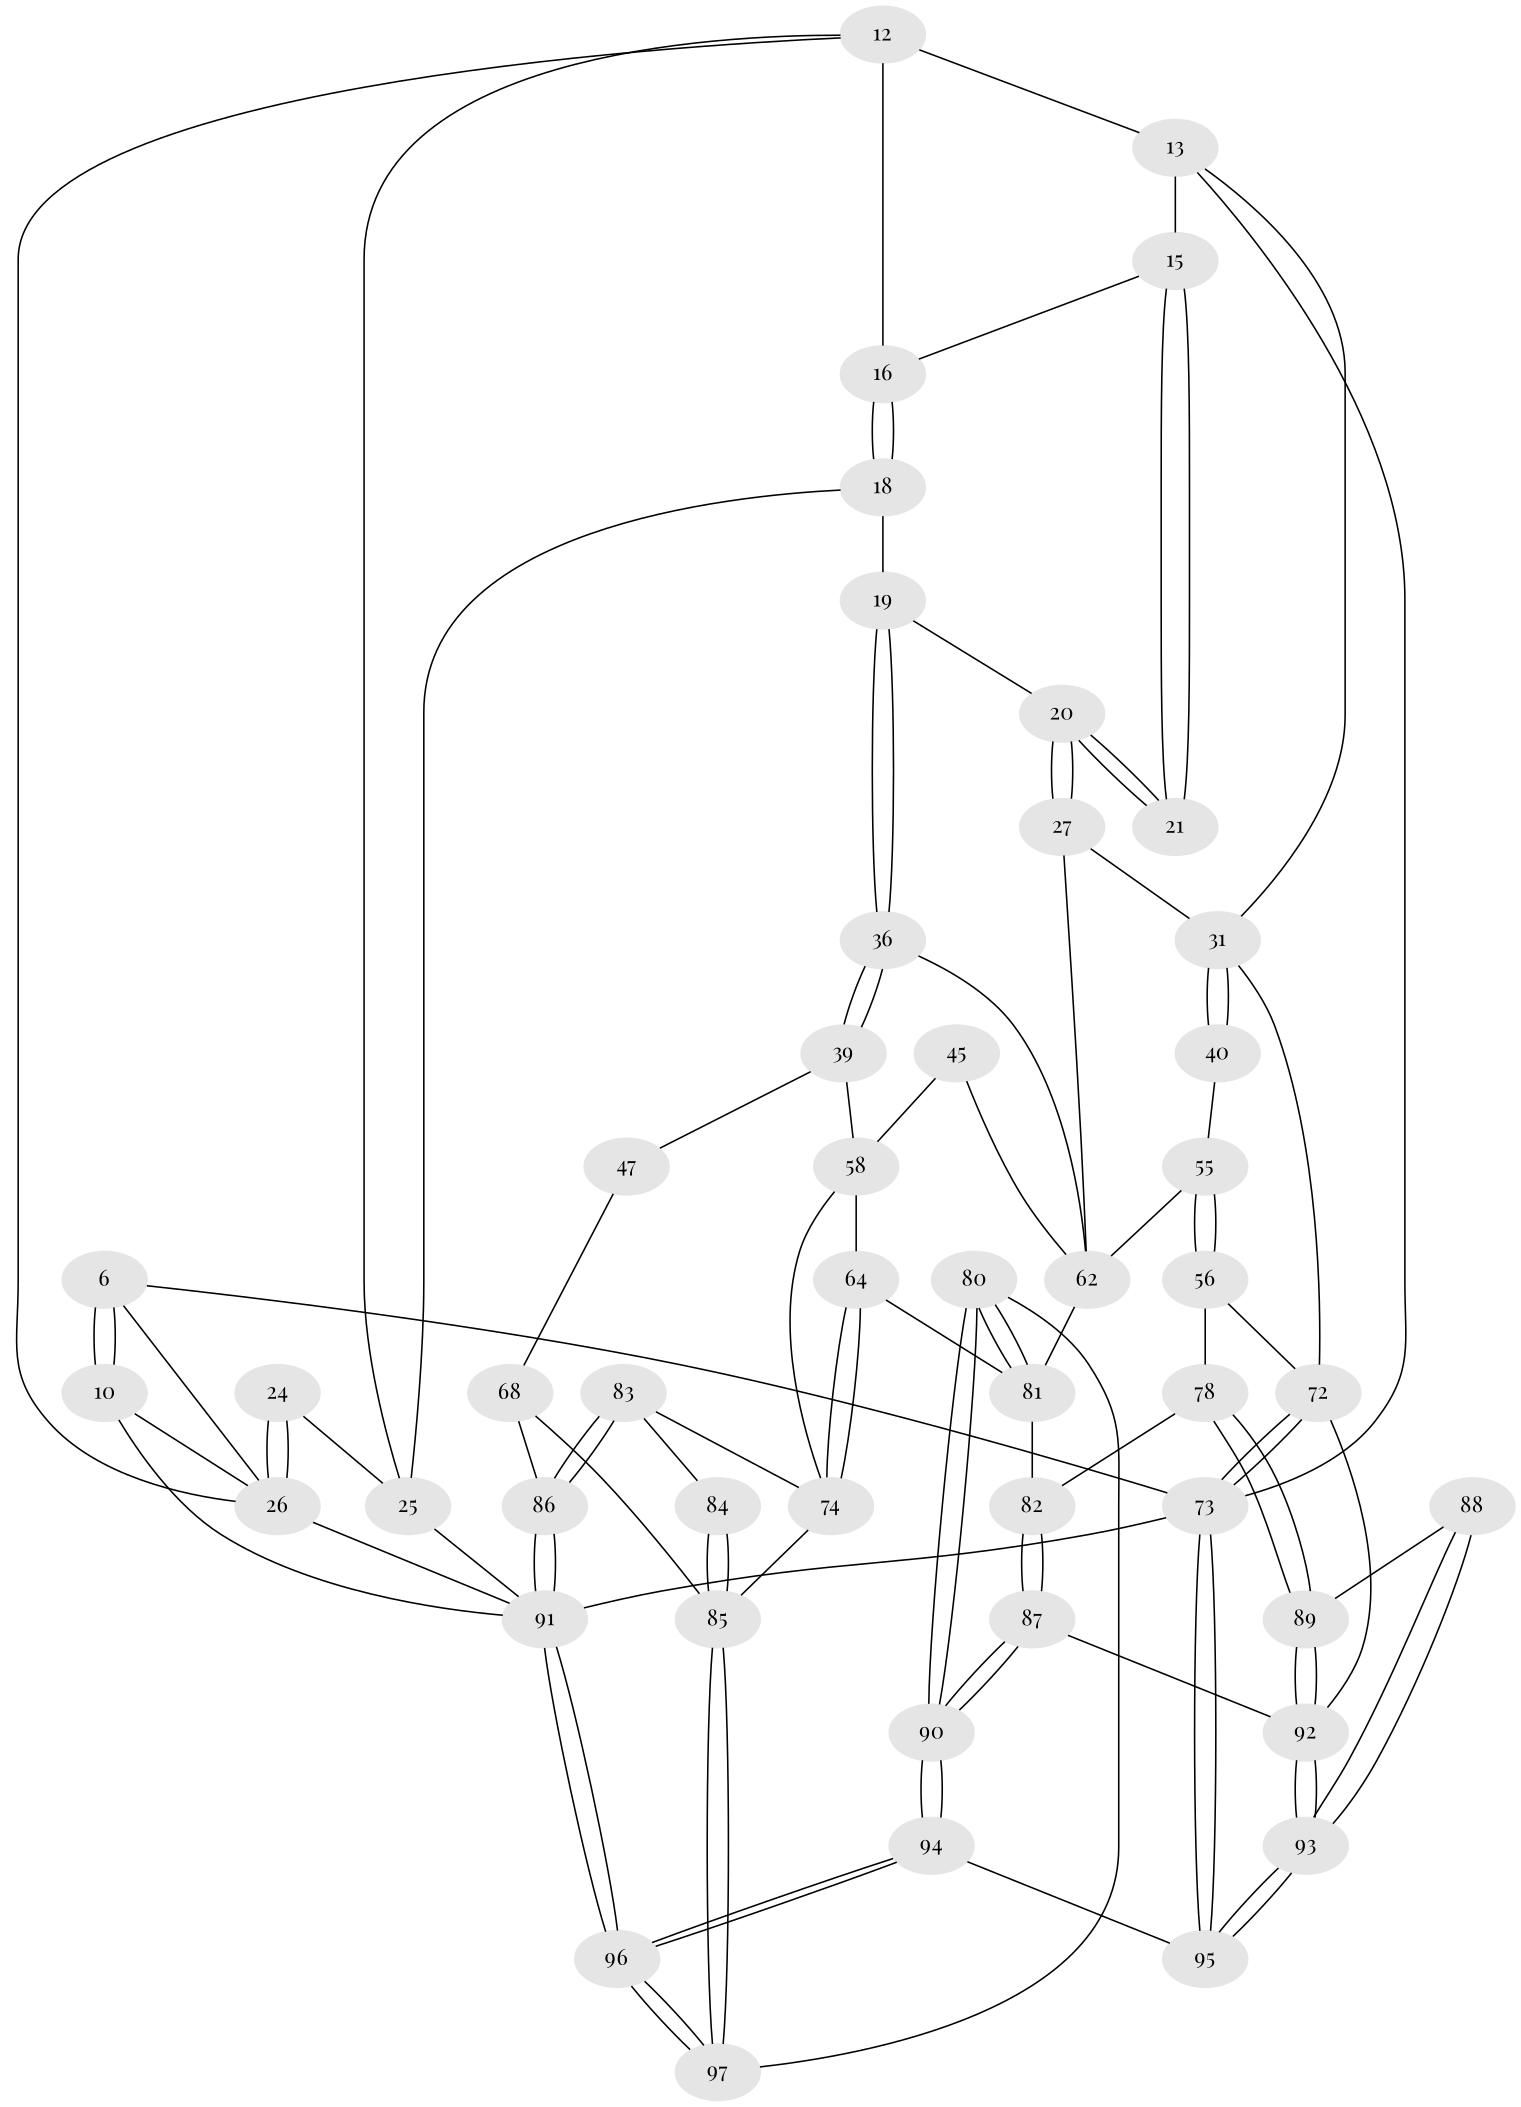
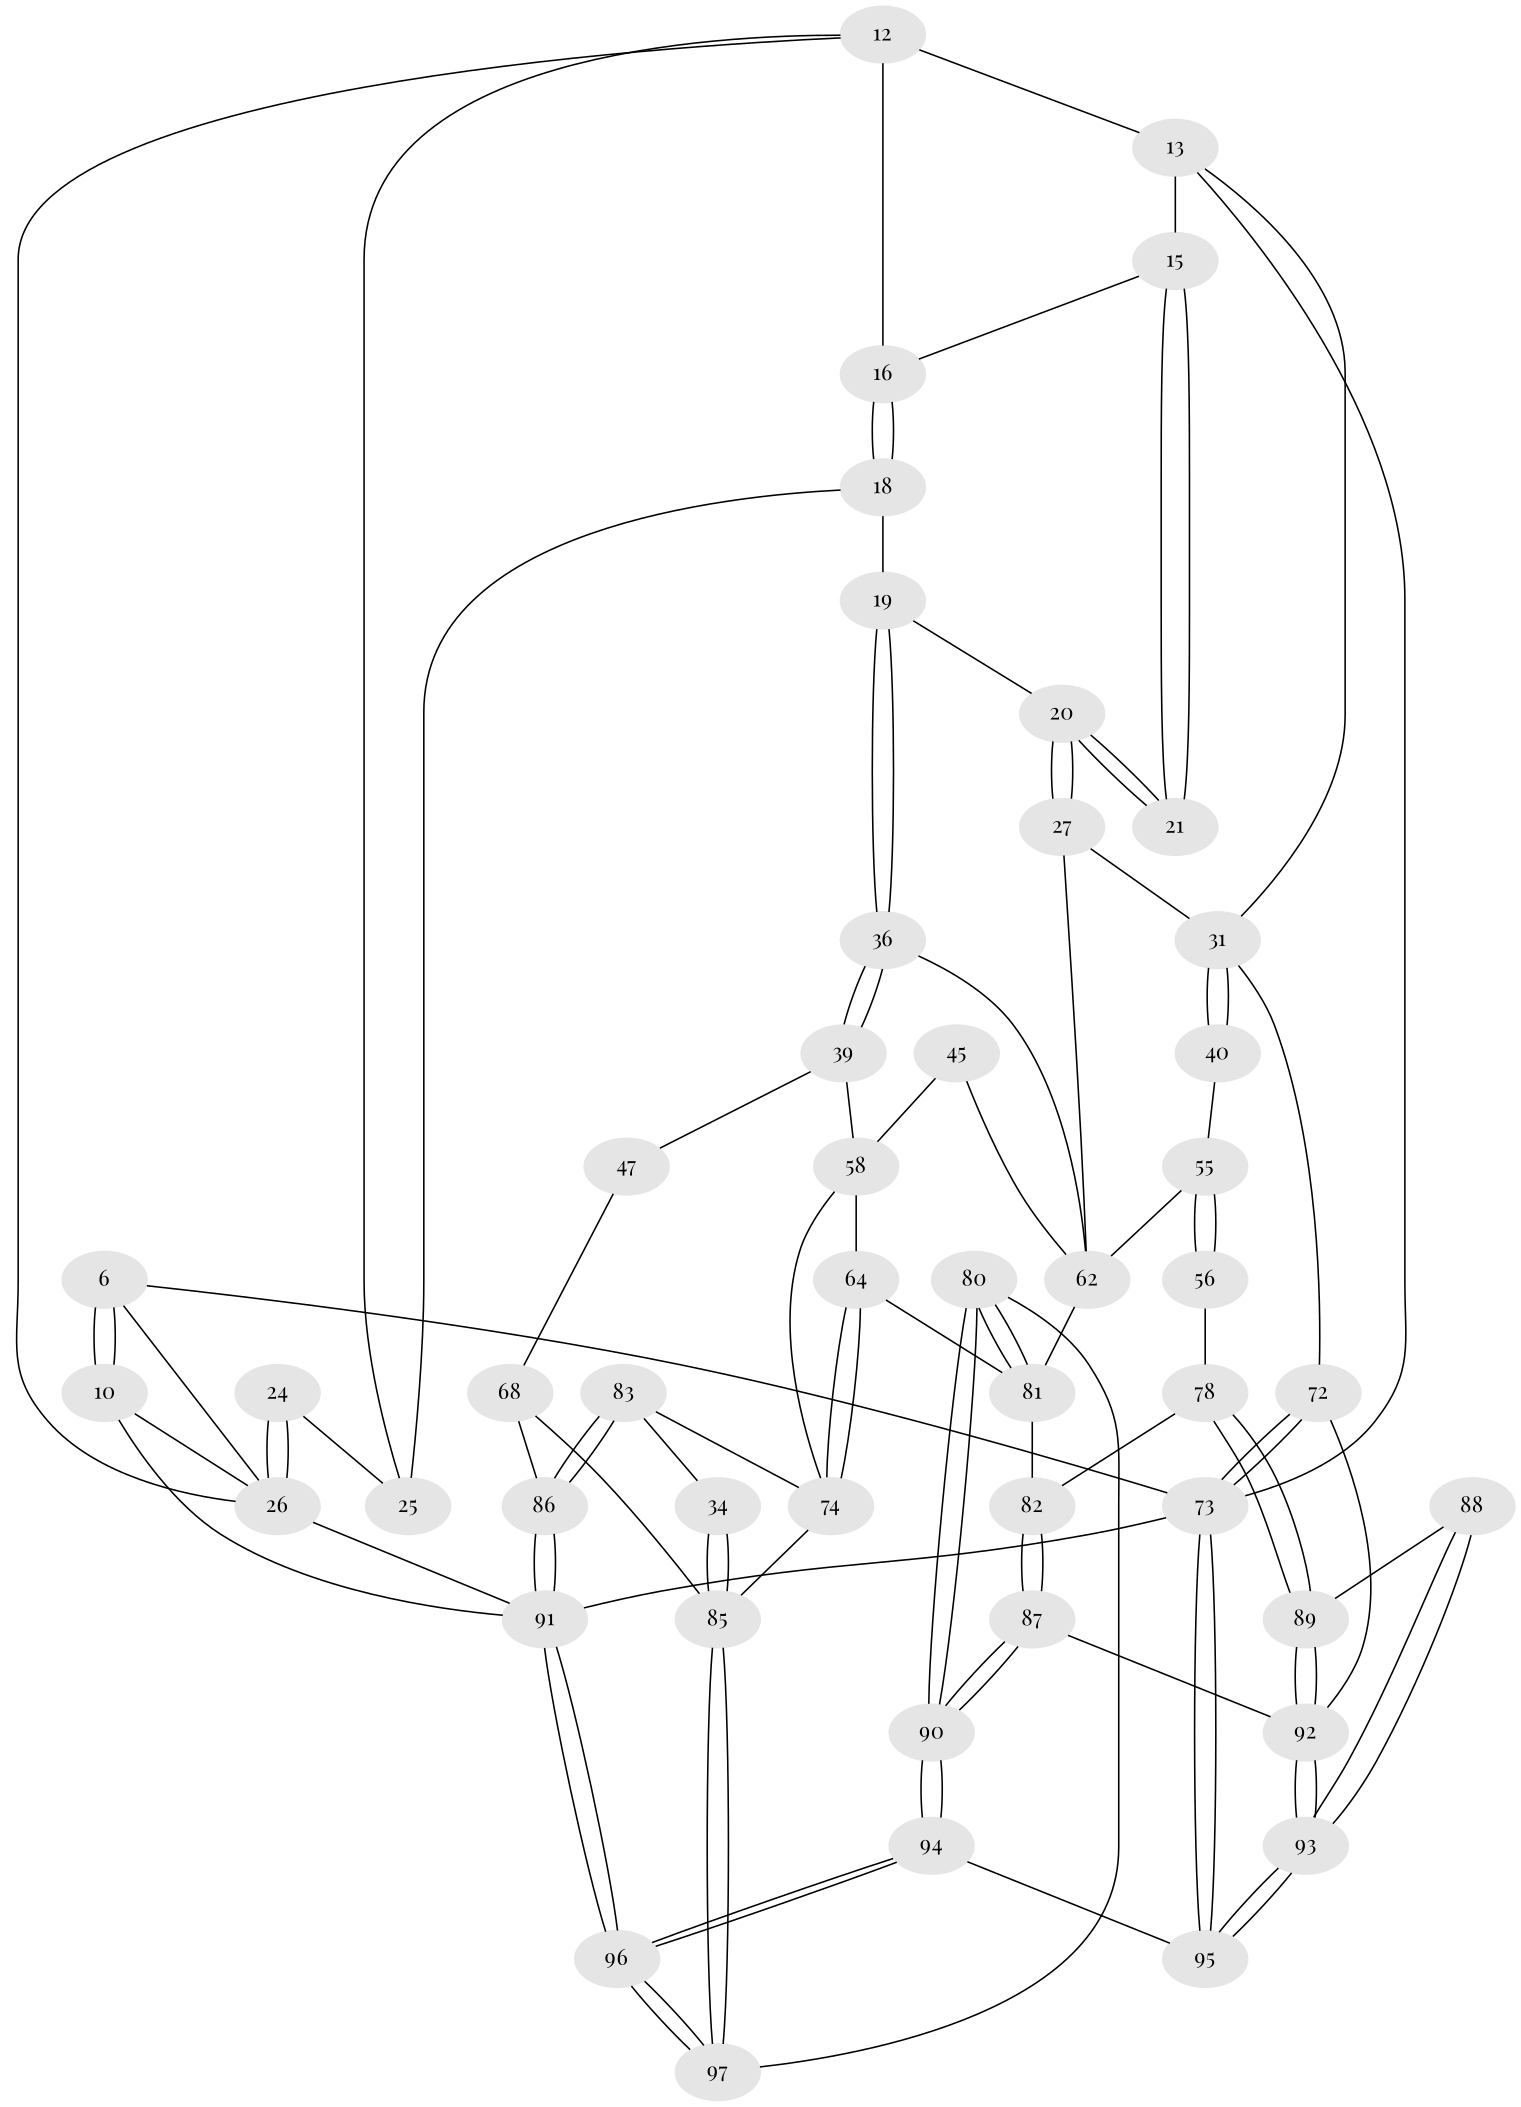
edge "56" -- "72": removed
node "84": label "84" -> "34"
edge "25" -- "91": removed
